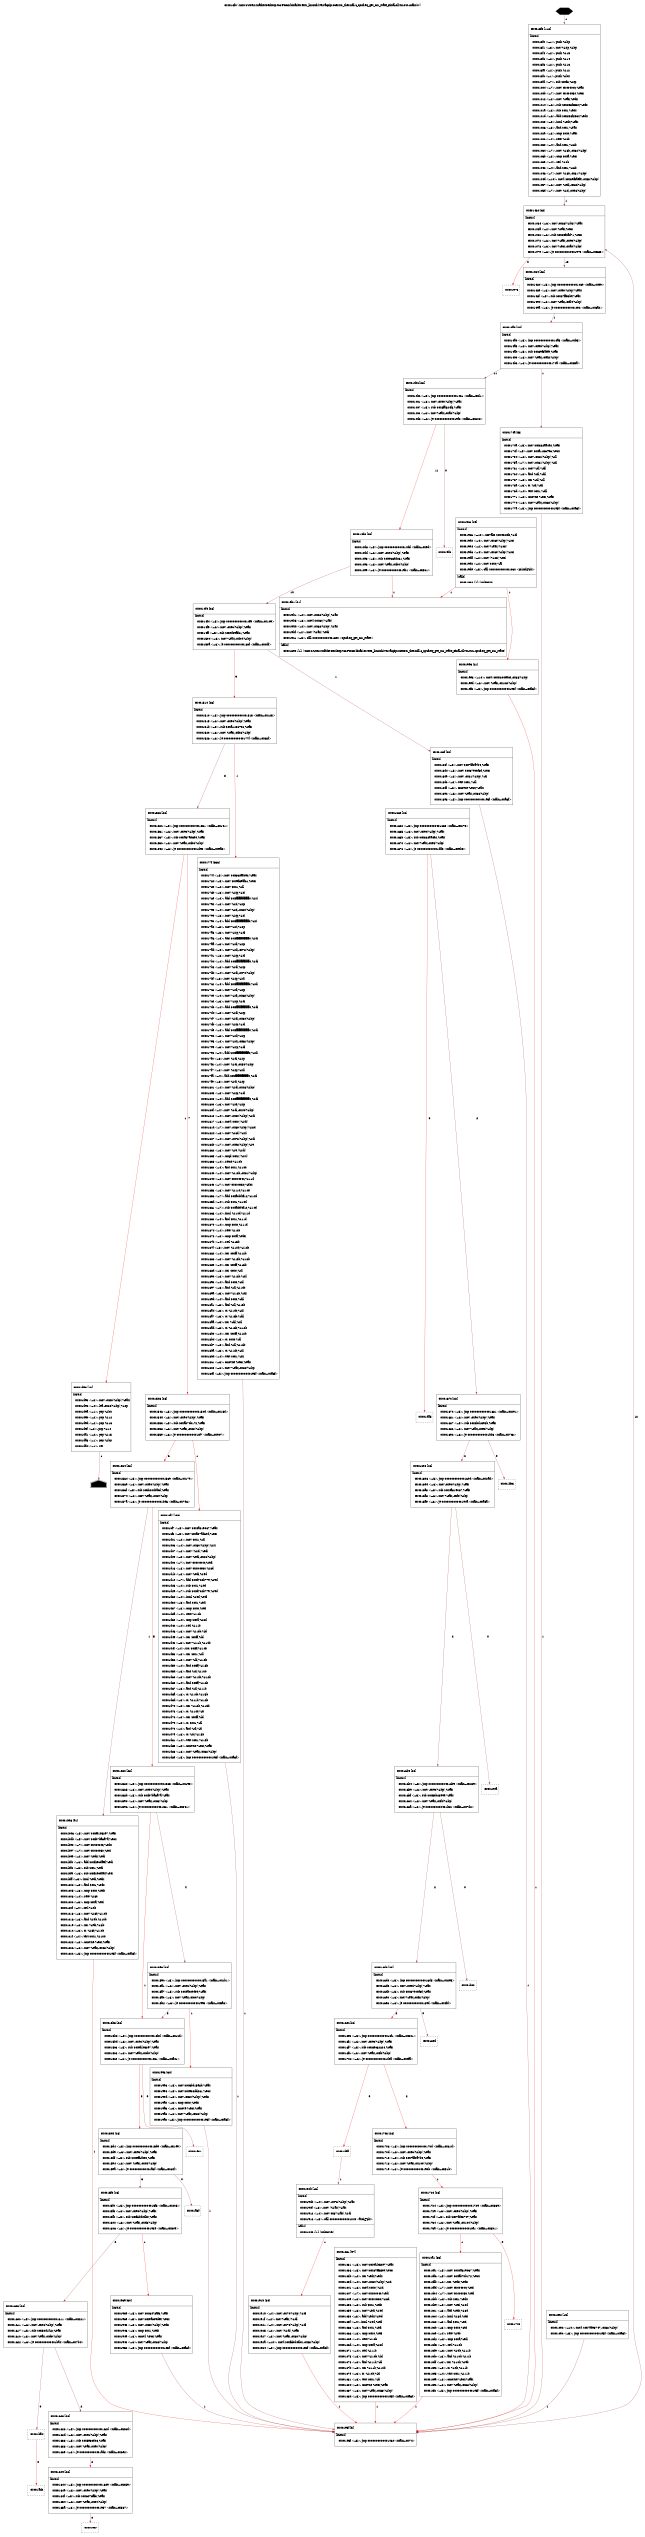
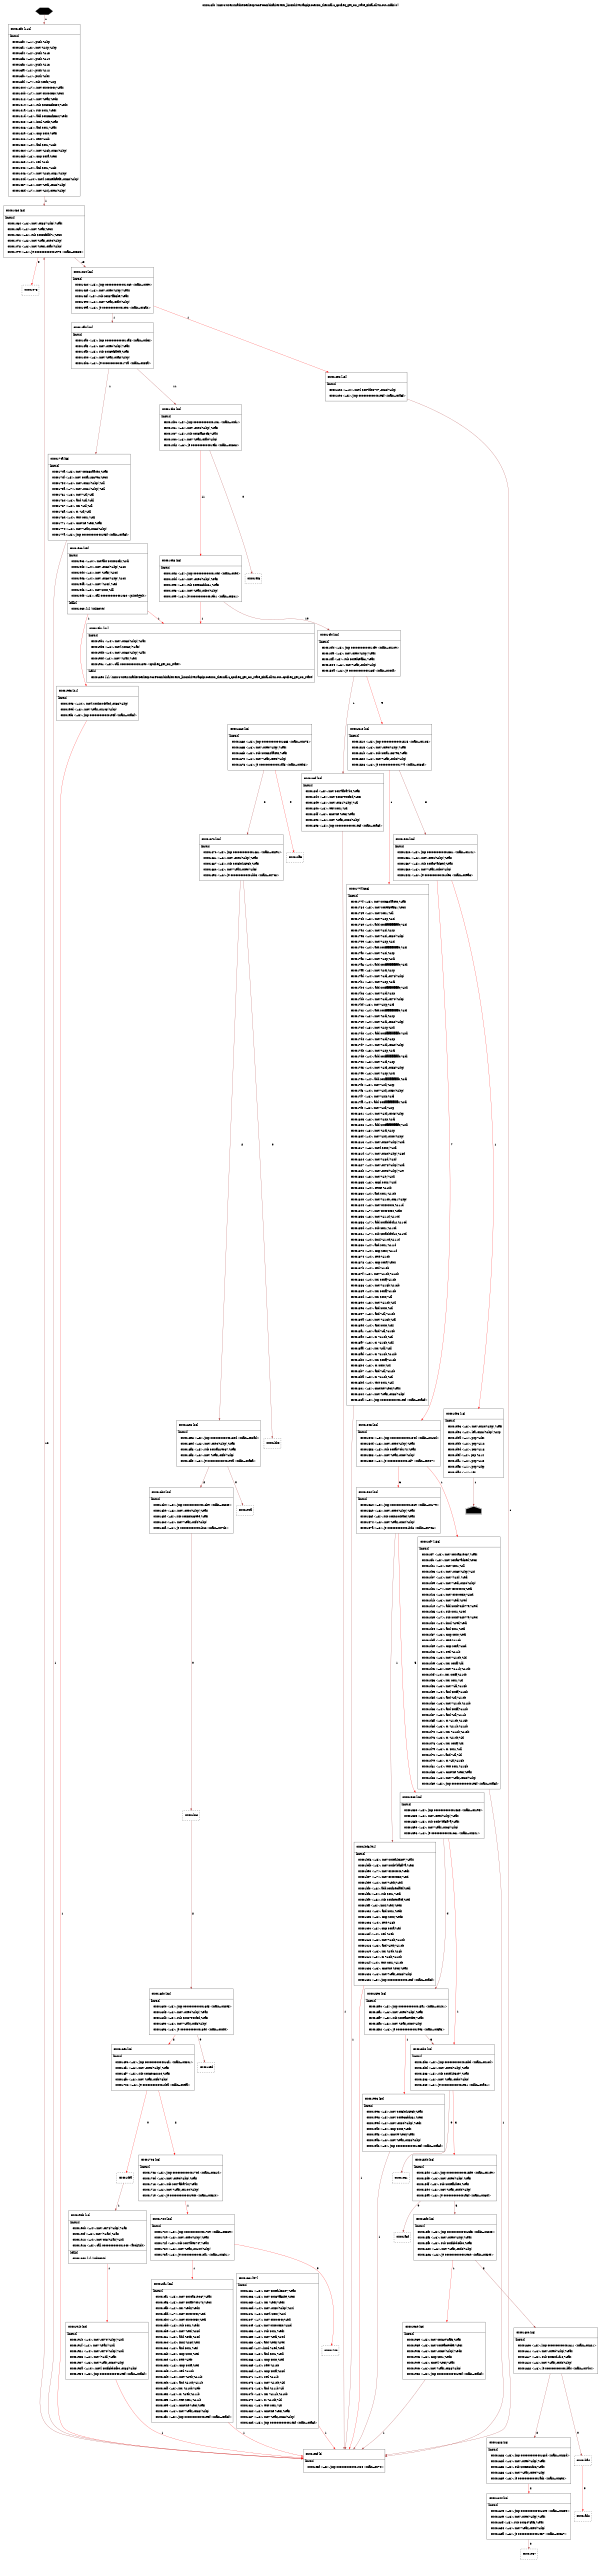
edge "0x401484 [28]" -> "0x401c92 [15]": added, label "1"
edge "0x4016b4 [28]" -> "0x4016d0 [28]": now "0x401bc2" -> "0x4016d0 [28]"
